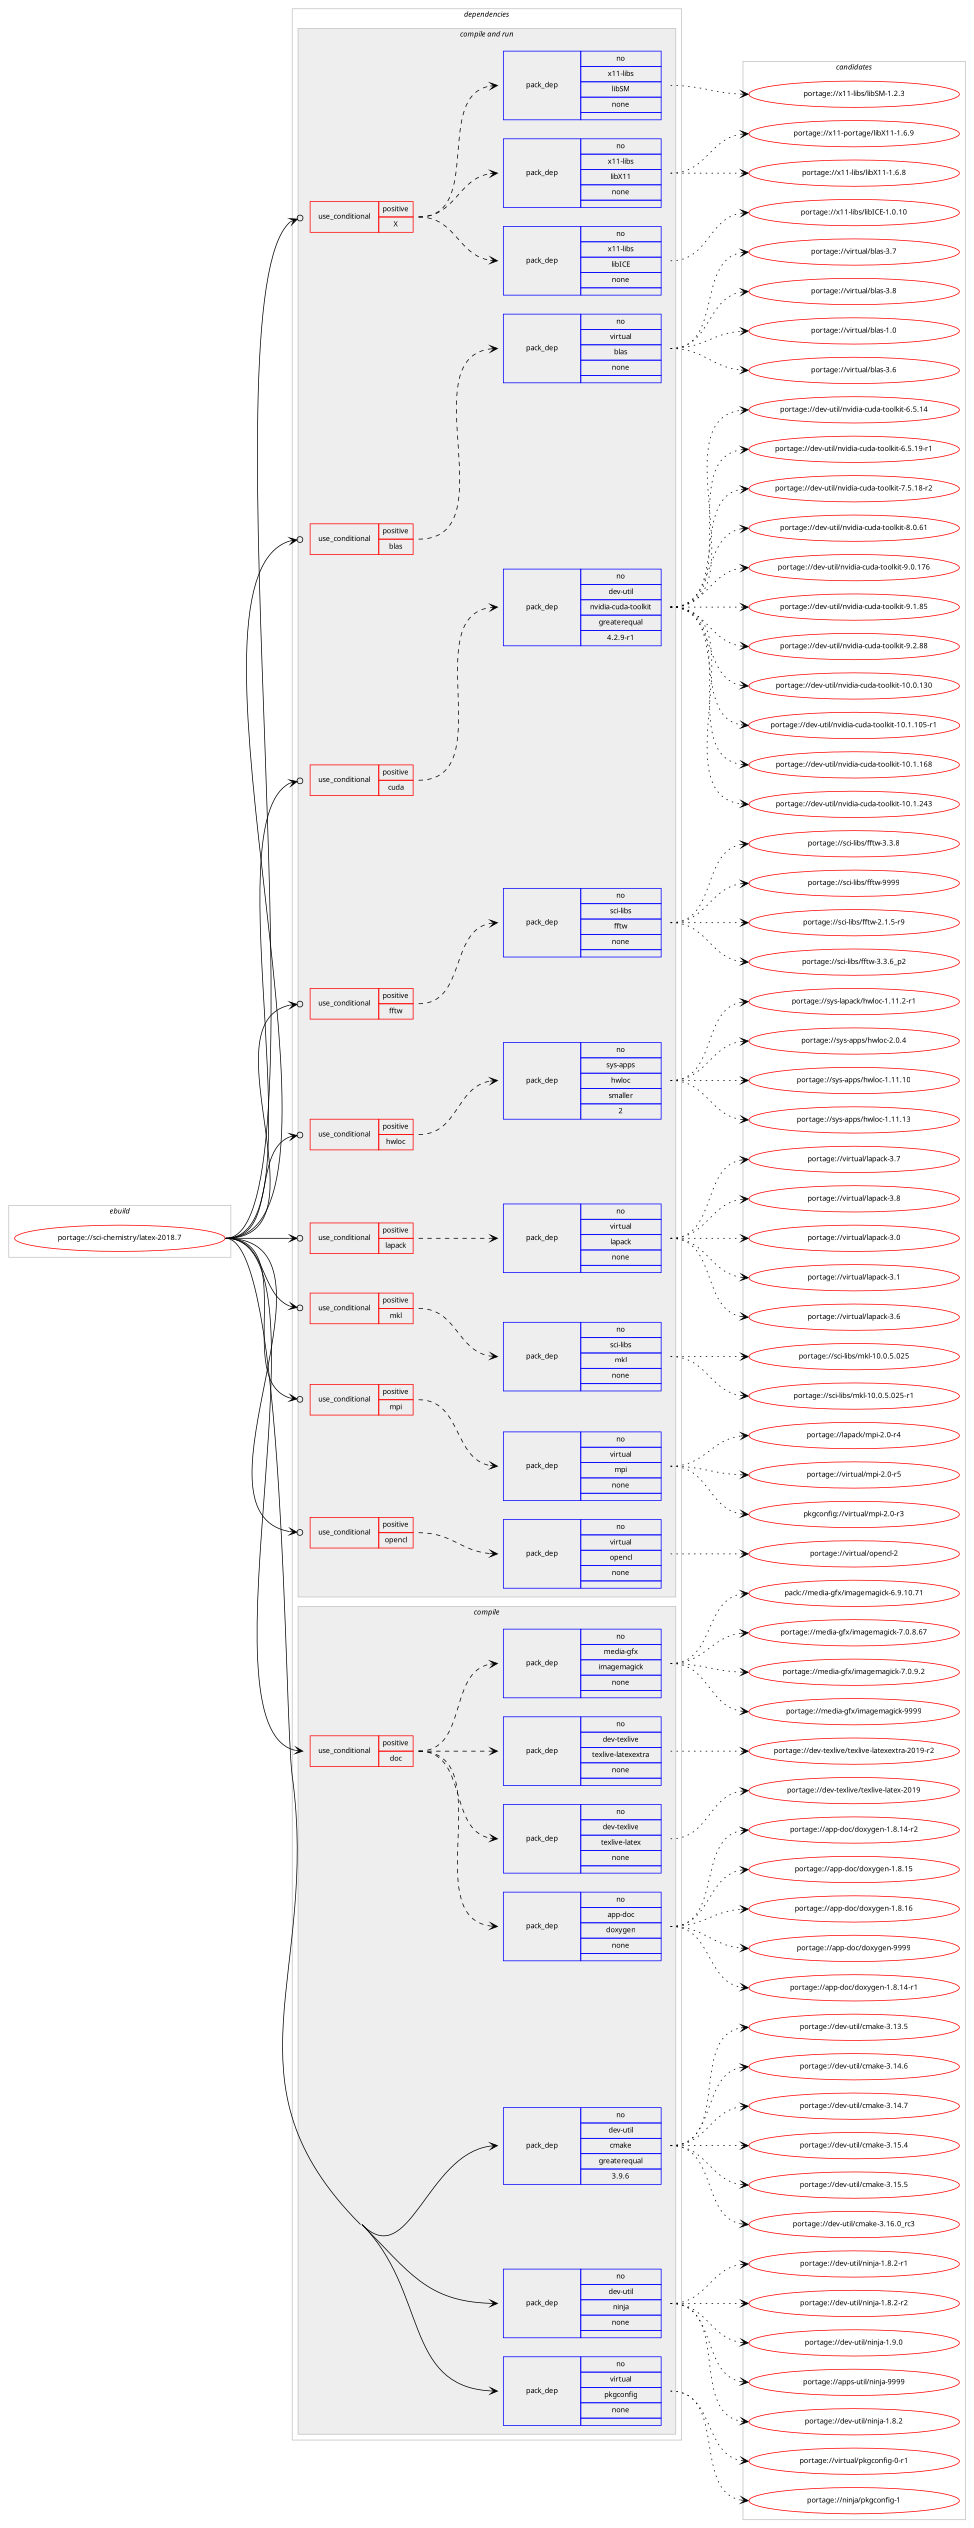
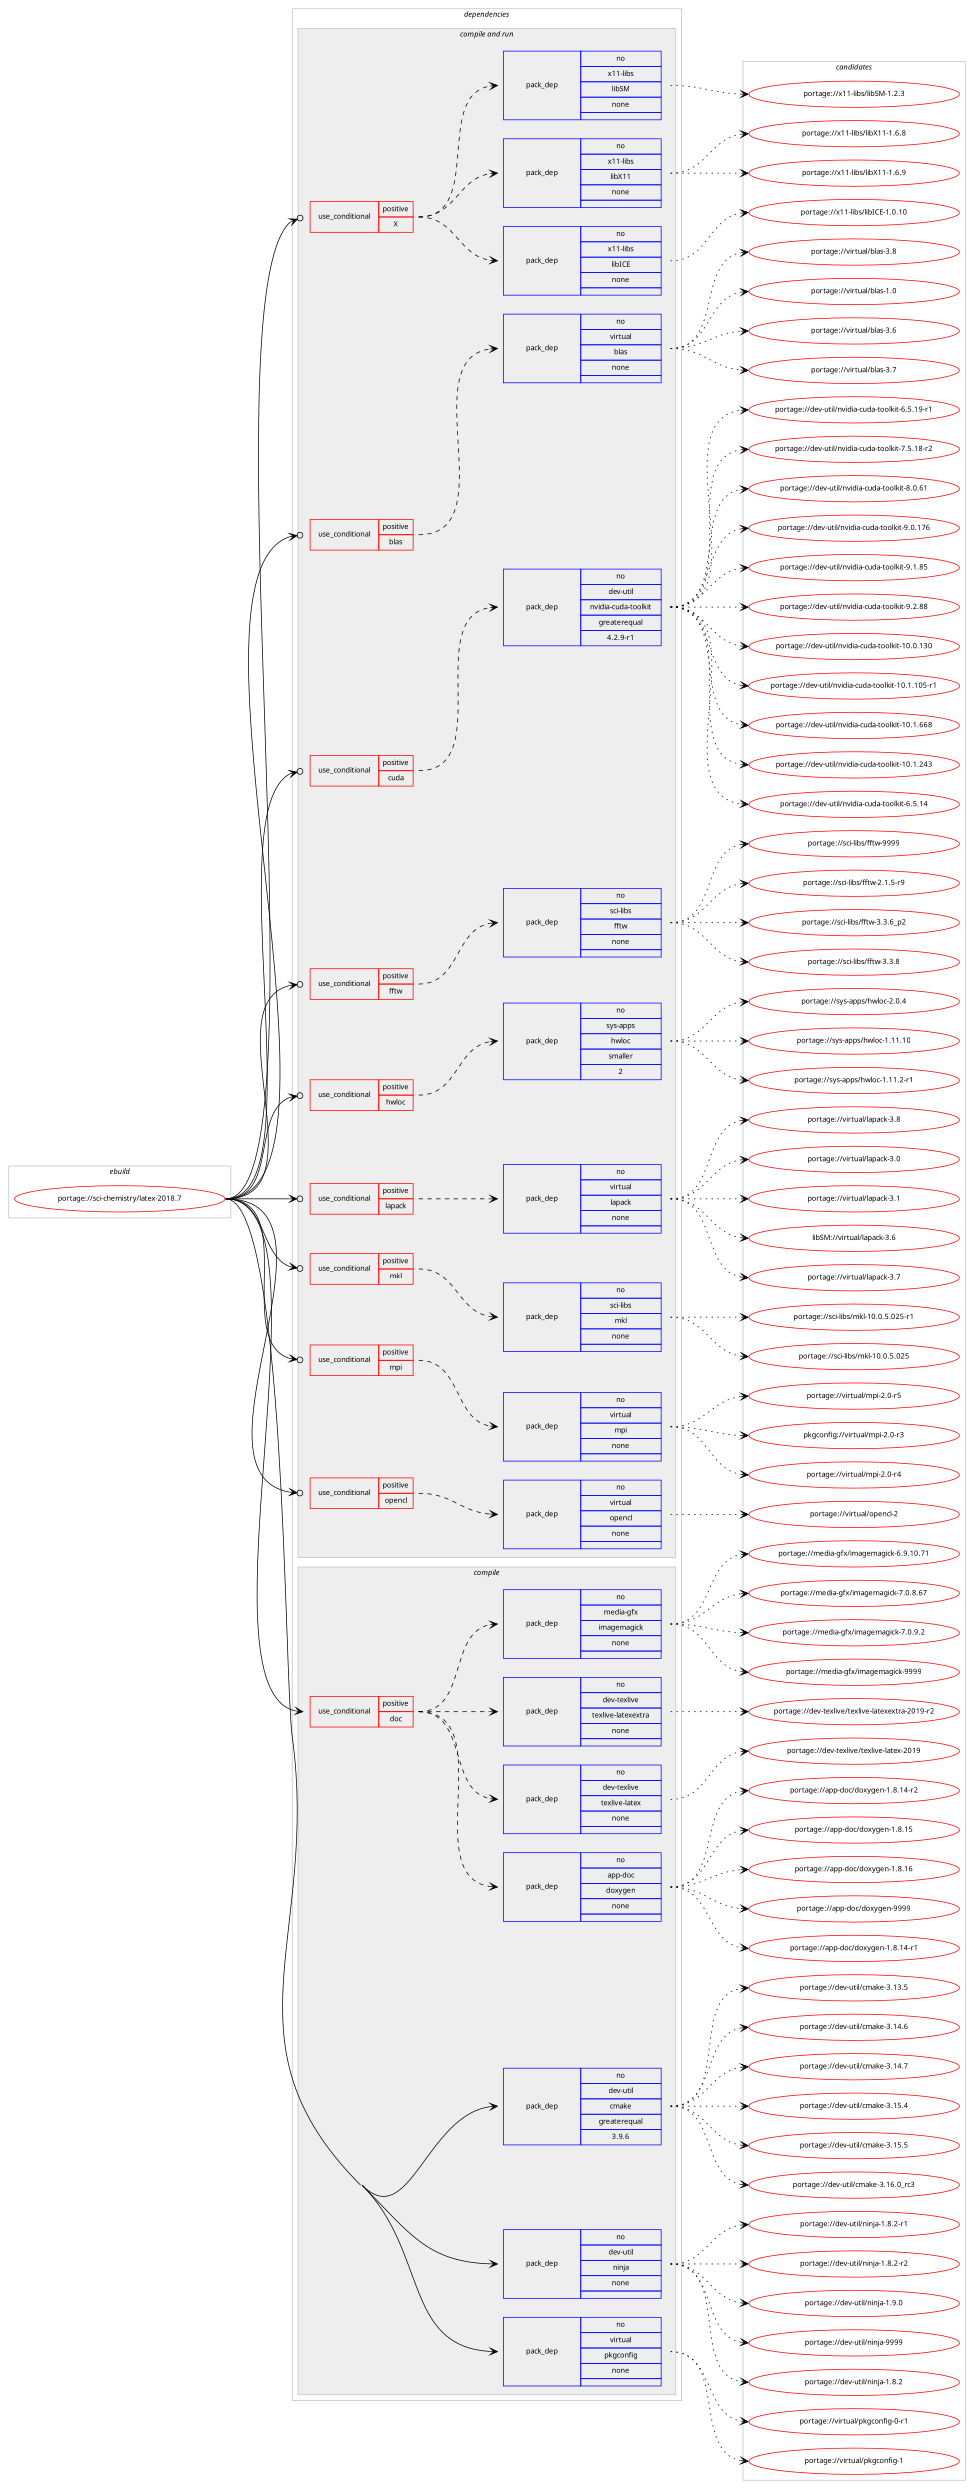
node "portage://x11-portage/libX11-1.6.9": label "portage://x11-portage/libX11-1.6.9" -> "portage://x11-libs/libX11-1.6.9"
node "portage://dev-util/nvidia-cuda-toolkit-10.1.168": label "portage://dev-util/nvidia-cuda-toolkit-10.1.168" -> "portage://dev-util/nvidia-cuda-toolkit-10.1.668"
node "portage://sys-lapack/hwloc-1.11.2-r1": label "portage://sys-lapack/hwloc-1.11.2-r1" -> "portage://sys-apps/hwloc-1.11.2-r1"
node "portage://sys-apps/hwloc-1.11.13": removed
node "portage://virtual/lapack-3.6": label "portage://virtual/lapack-3.6" -> "libSM://virtual/lapack-3.6"
node "portage://lapack/mpi-2.0-r4": label "portage://lapack/mpi-2.0-r4" -> "portage://virtual/mpi-2.0-r4"
node "pack://media-gfx/imagemagick-6.9.10.71": label "pack://media-gfx/imagemagick-6.9.10.71" -> "portage://media-gfx/imagemagick-6.9.10.71"
node "portage://apps-util/ninja-9999": label "portage://apps-util/ninja-9999" -> "portage://dev-util/ninja-9999"
node "portage://ninja/pkgconfig-1": label "portage://ninja/pkgconfig-1" -> "portage://virtual/pkgconfig-1"
